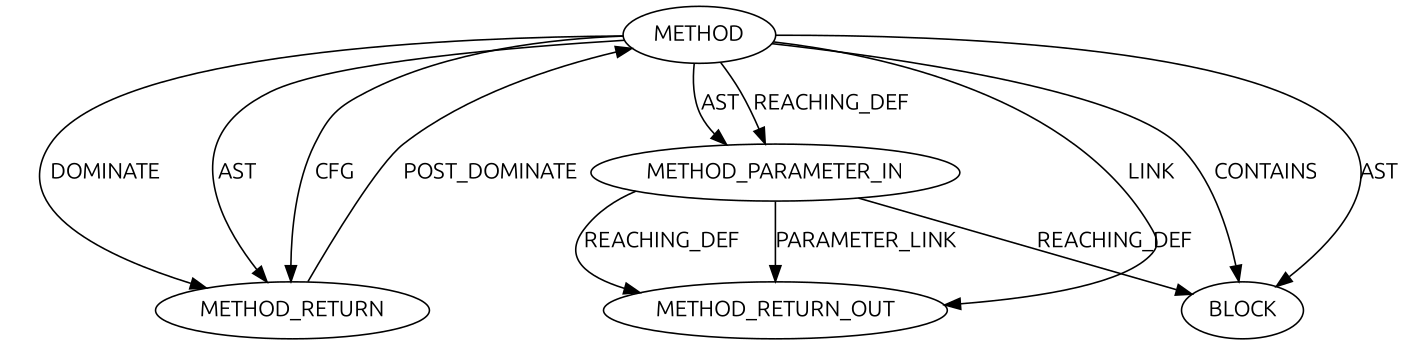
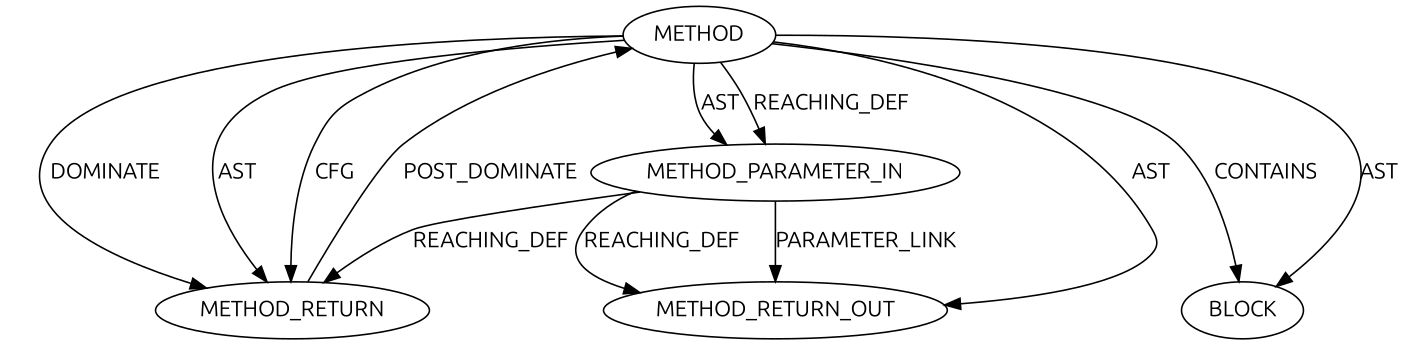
edge "METHOD" -> "METHOD_RETURN_OUT": label "LINK" -> "AST"
edge "METHOD_PARAMETER_IN" -> "BLOCK": now "METHOD_PARAMETER_IN" -> "METHOD_RETURN"
